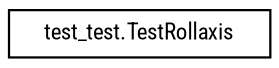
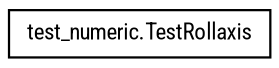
node "test_test.TestRollaxis": label "test_test.TestRollaxis" -> "test_numeric.TestRollaxis"
